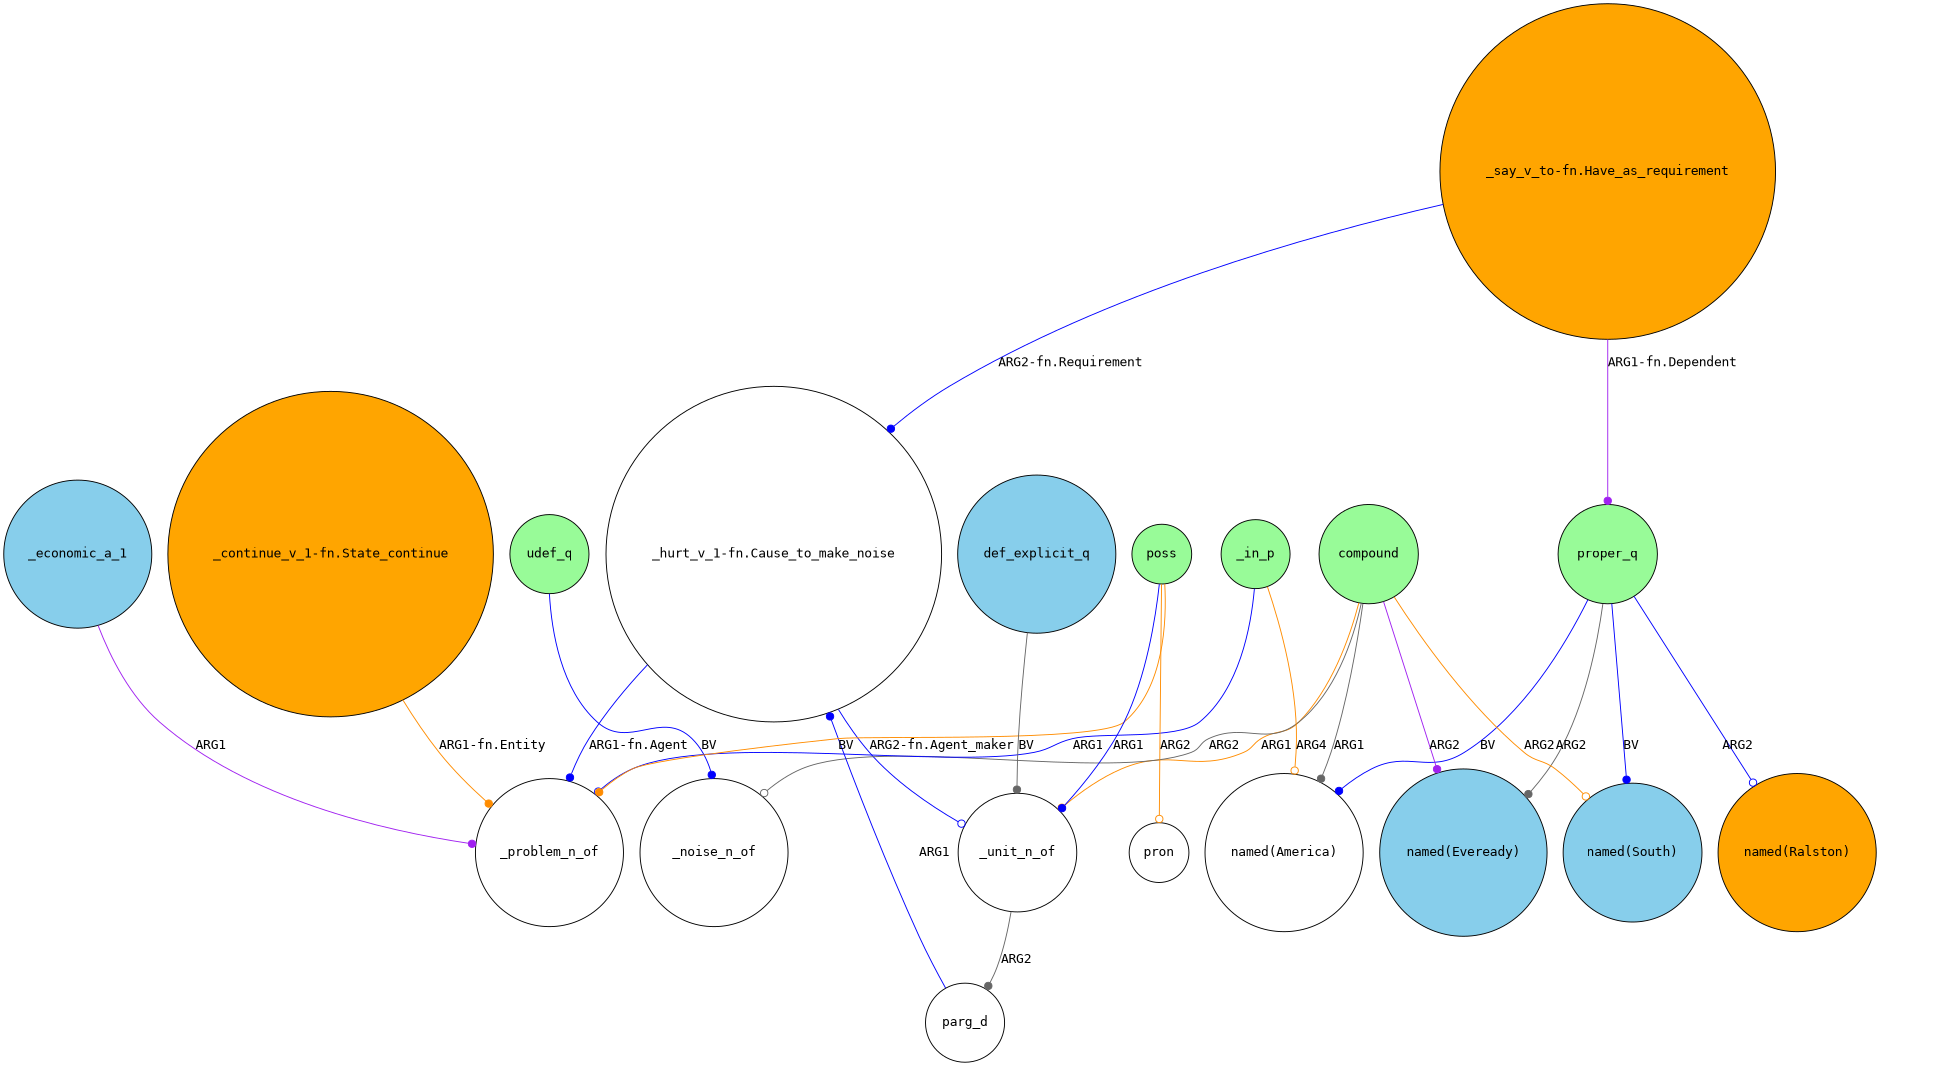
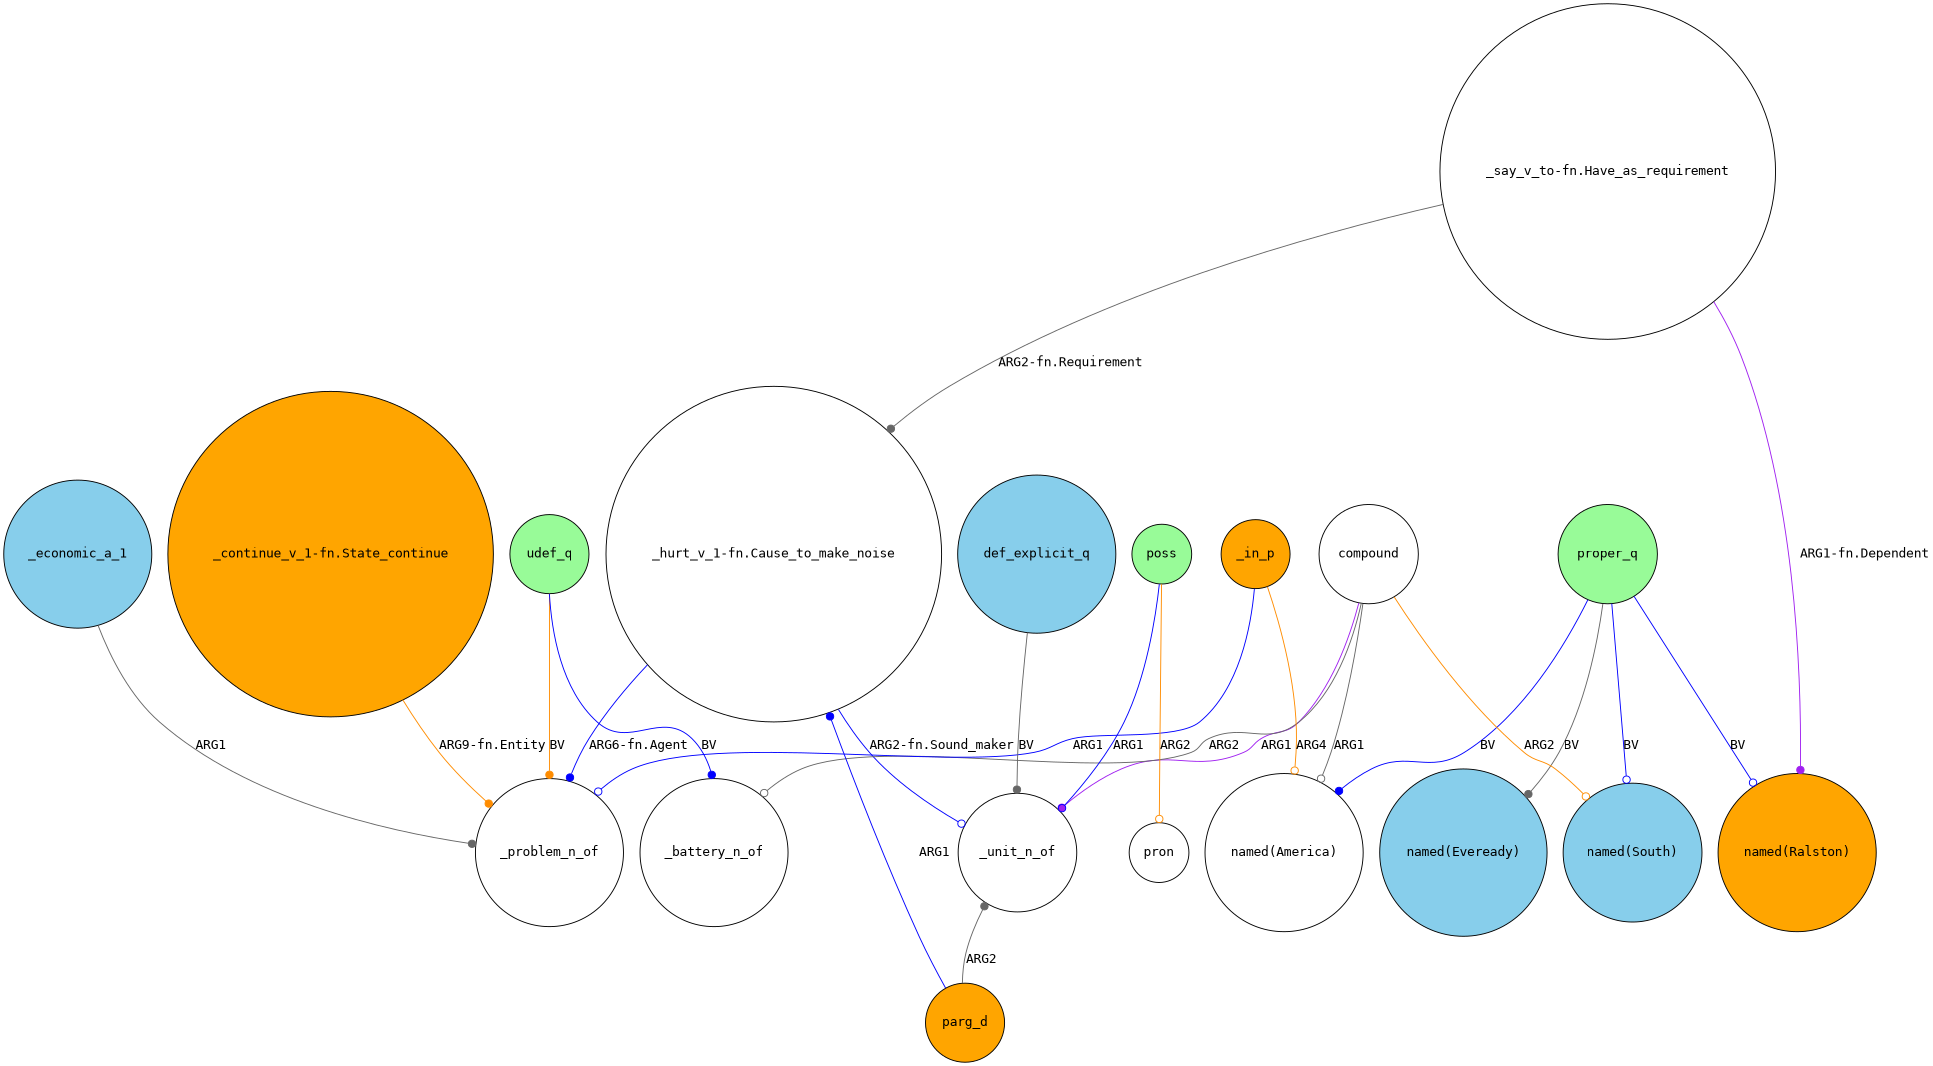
node "_say_v_to-fn.Have_as_requirement": fillcolor orange -> white
edge "_say_v_to-fn.Have_as_requirement" -> "_hurt_v_1-fn.Cause_to_make_noise": color blue -> gray40
edge "_say_v_to-fn.Have_as_requirement" -> "proper_q": now "_say_v_to-fn.Have_as_requirement" -> "named(Ralston)"
node "_in_p": fillcolor palegreen -> orange
node "compound": fillcolor palegreen -> white
edge "compound" -> "named(Eveready)": removed, label "ARG2"
edge "proper_q" -> "named(South)": arrowhead dot -> odot
edge "compound" -> "named(America)": arrowhead dot -> odot
edge "poss" -> "_unit_n_of": arrowhead dot -> odot
edge "poss" -> "_problem_n_of": now "udef_q" -> "_problem_n_of"
edge "_continue_v_1-fn.State_continue" -> "_problem_n_of": label "ARG1-fn.Entity" -> "ARG9-fn.Entity"
edge "_hurt_v_1-fn.Cause_to_make_noise" -> "_problem_n_of": label "ARG1-fn.Agent" -> "ARG6-fn.Agent"
edge "_hurt_v_1-fn.Cause_to_make_noise" -> "_unit_n_of": label "ARG2-fn.Agent_maker" -> "ARG2-fn.Sound_maker"
edge "proper_q" -> "named(Eveready)": label "ARG2" -> "BV"
edge "proper_q" -> "named(Ralston)": label "ARG2" -> "BV"
edge "compound" -> "_unit_n_of": color darkorange -> purple
edge "_economic_a_1" -> "_problem_n_of": color purple -> gray40
node "_noise_n_of": label "_noise_n_of" -> "_battery_n_of"
edge "_unit_n_of" -> "parg_d": reversed
node "parg_d": fillcolor white -> orange
